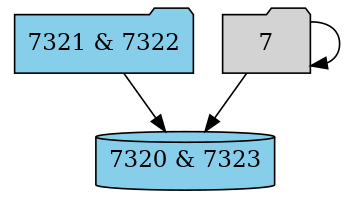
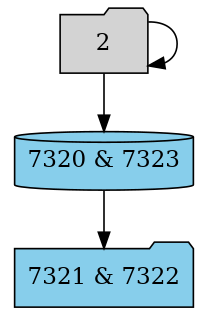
node "7": label "7" -> "2"
edge "7321 & 7322" -> "7320 & 7323": reversed
